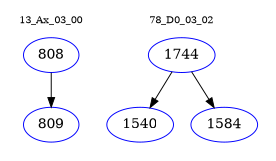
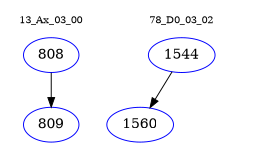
node "1744": label "1744" -> "1544"
node "1540": label "1540" -> "1560"
node "1584": removed
